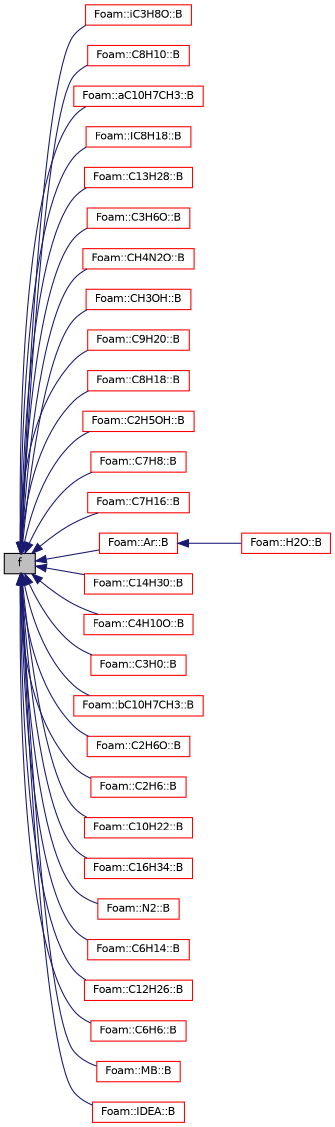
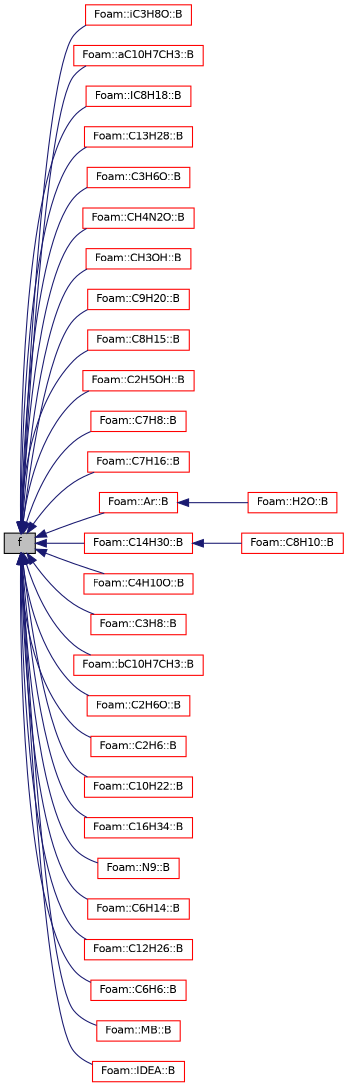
edge "Foam::C8H10::B" -> "f": now "Foam::C8H10::B" -> "Foam::C14H30::B"
node "Foam::C8H18::B": label "Foam::C8H18::B" -> "Foam::C8H15::B"
node "Foam::C3H0::B": label "Foam::C3H0::B" -> "Foam::C3H8::B"
node "Foam::N2::B": label "Foam::N2::B" -> "Foam::N9::B"
